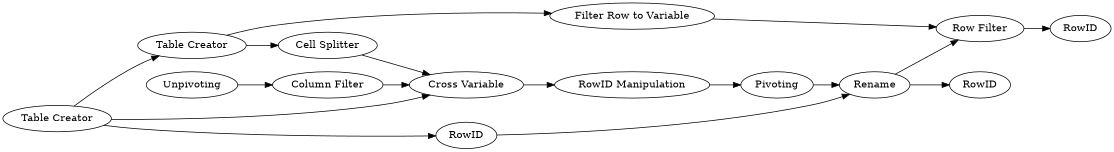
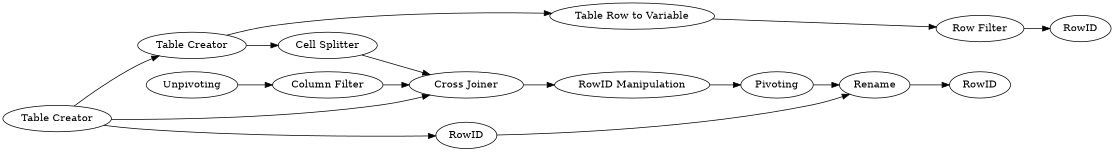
node "Filter Row to Variable": label "Filter Row to Variable" -> "Table Row to Variable"
edge "Rename" -> "Row Filter": removed
node "Cross Variable": label "Cross Variable" -> "Cross Joiner"
